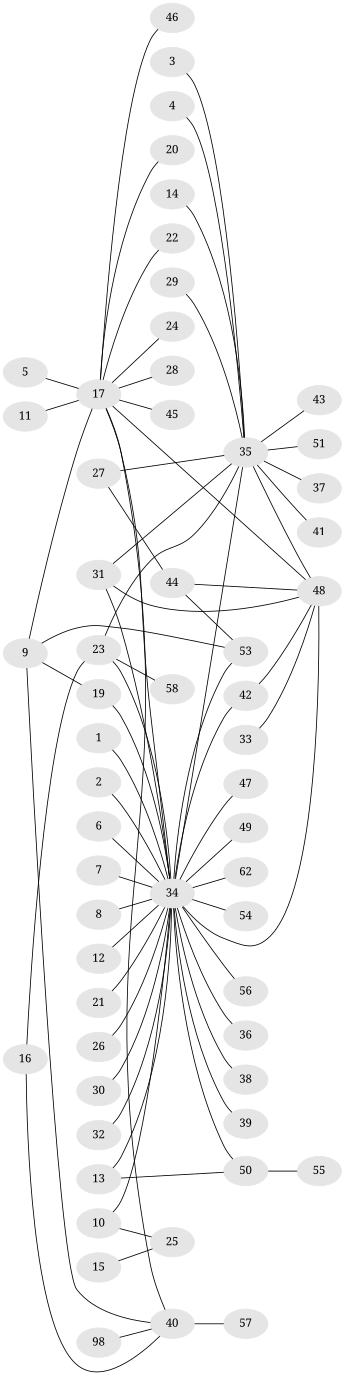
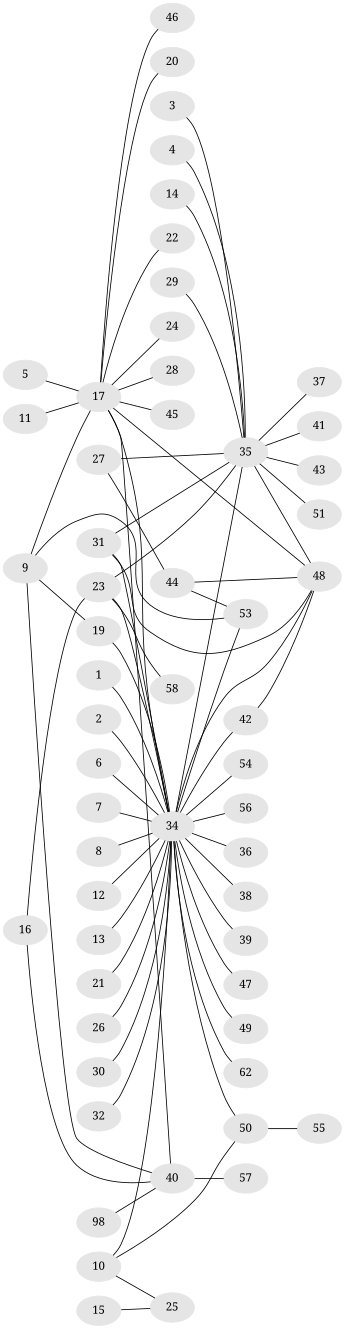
node "33": removed
edge "50" -- "13": now "50" -- "10"
